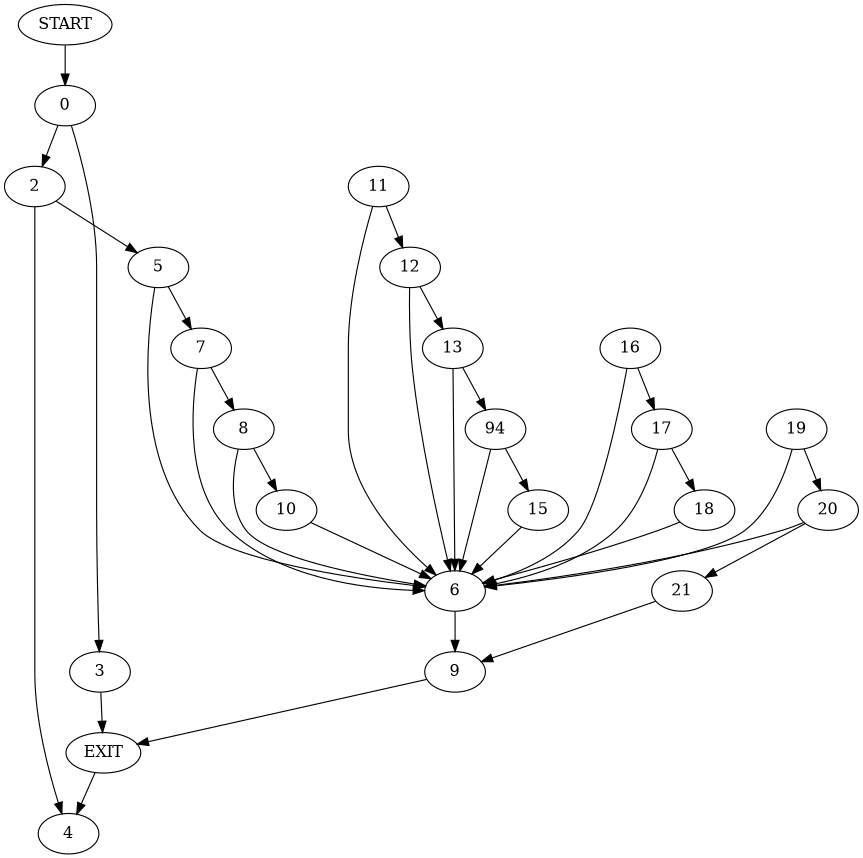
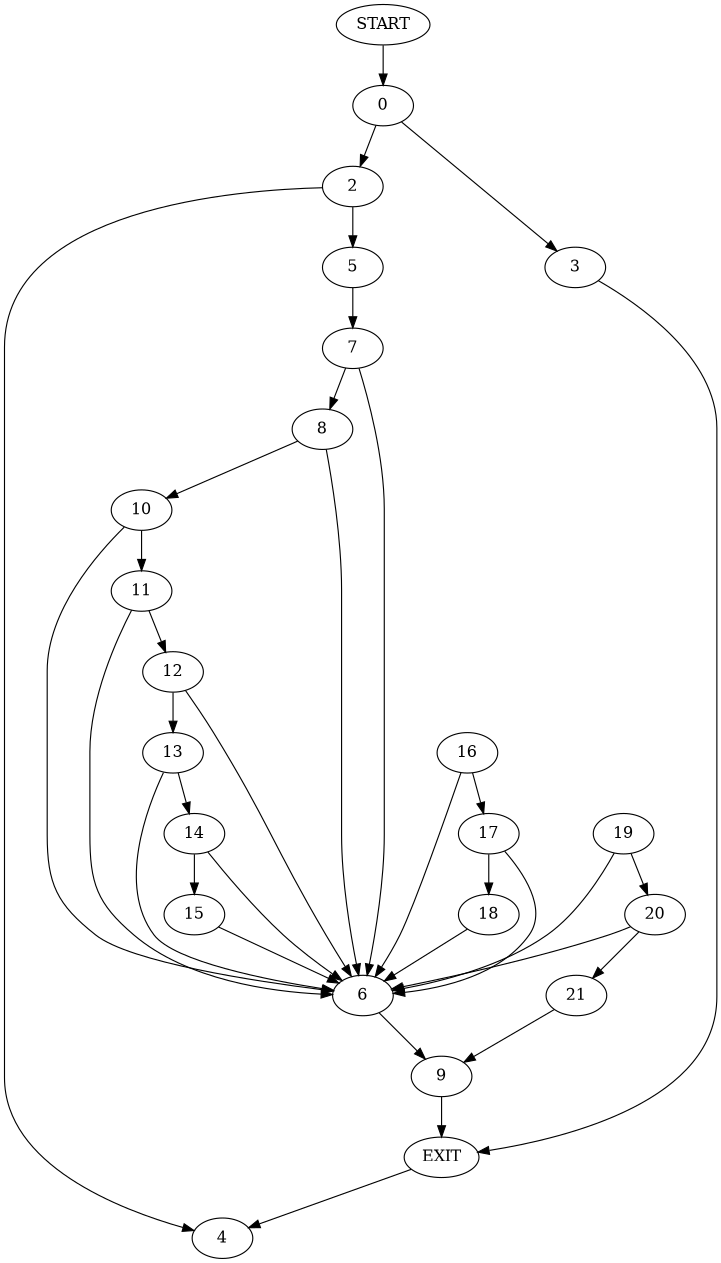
node "94": label "94" -> "14"
edge "5" -> "6": removed
edge "10" -> "11": added
